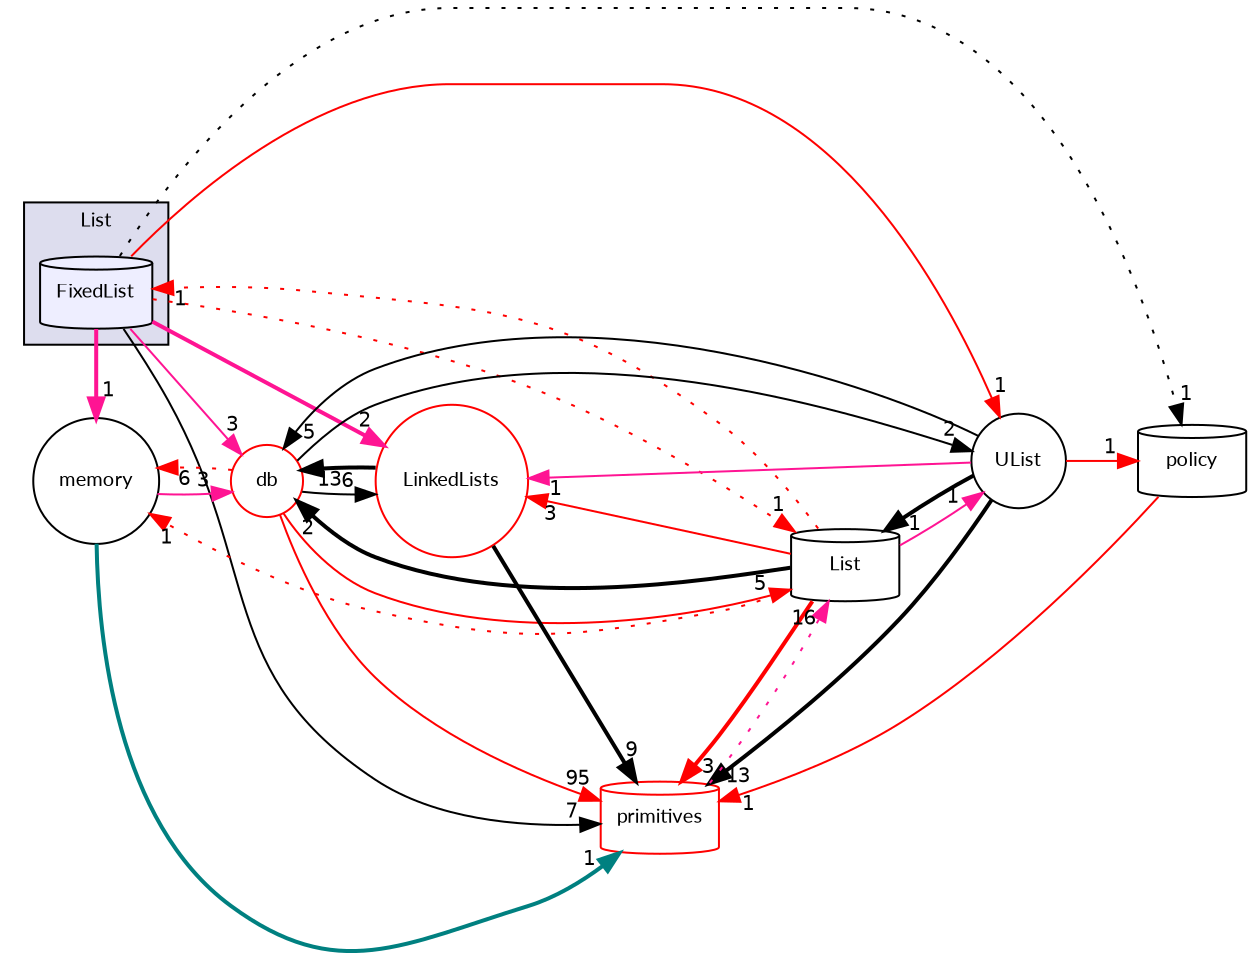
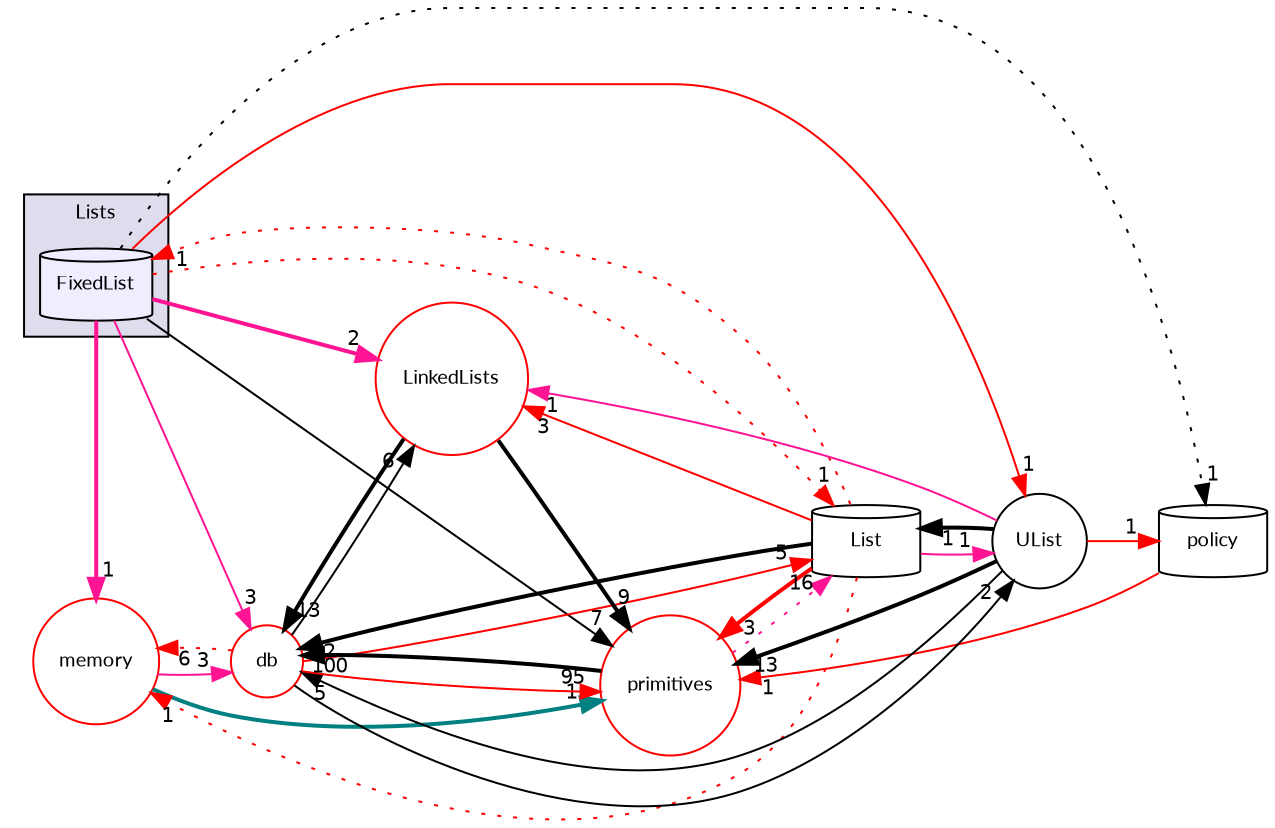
cluster "List": label "List" -> "Lists"
node "memory": color black -> red
edge "primitives" -> "db": added
node "primitives": shape cylinder -> circle
